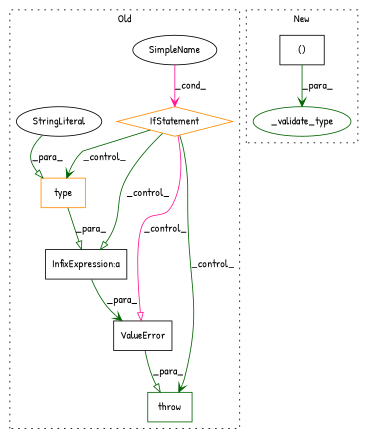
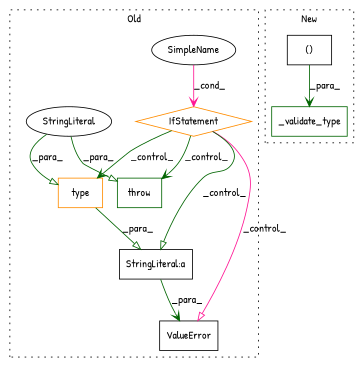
node "_validate_type": shape ellipse -> box
node "InfixExpression:a": label "InfixExpression:a" -> "StringLiteral:a"
edge "ValueError" -> "throw": now "StringLiteral" -> "throw"
